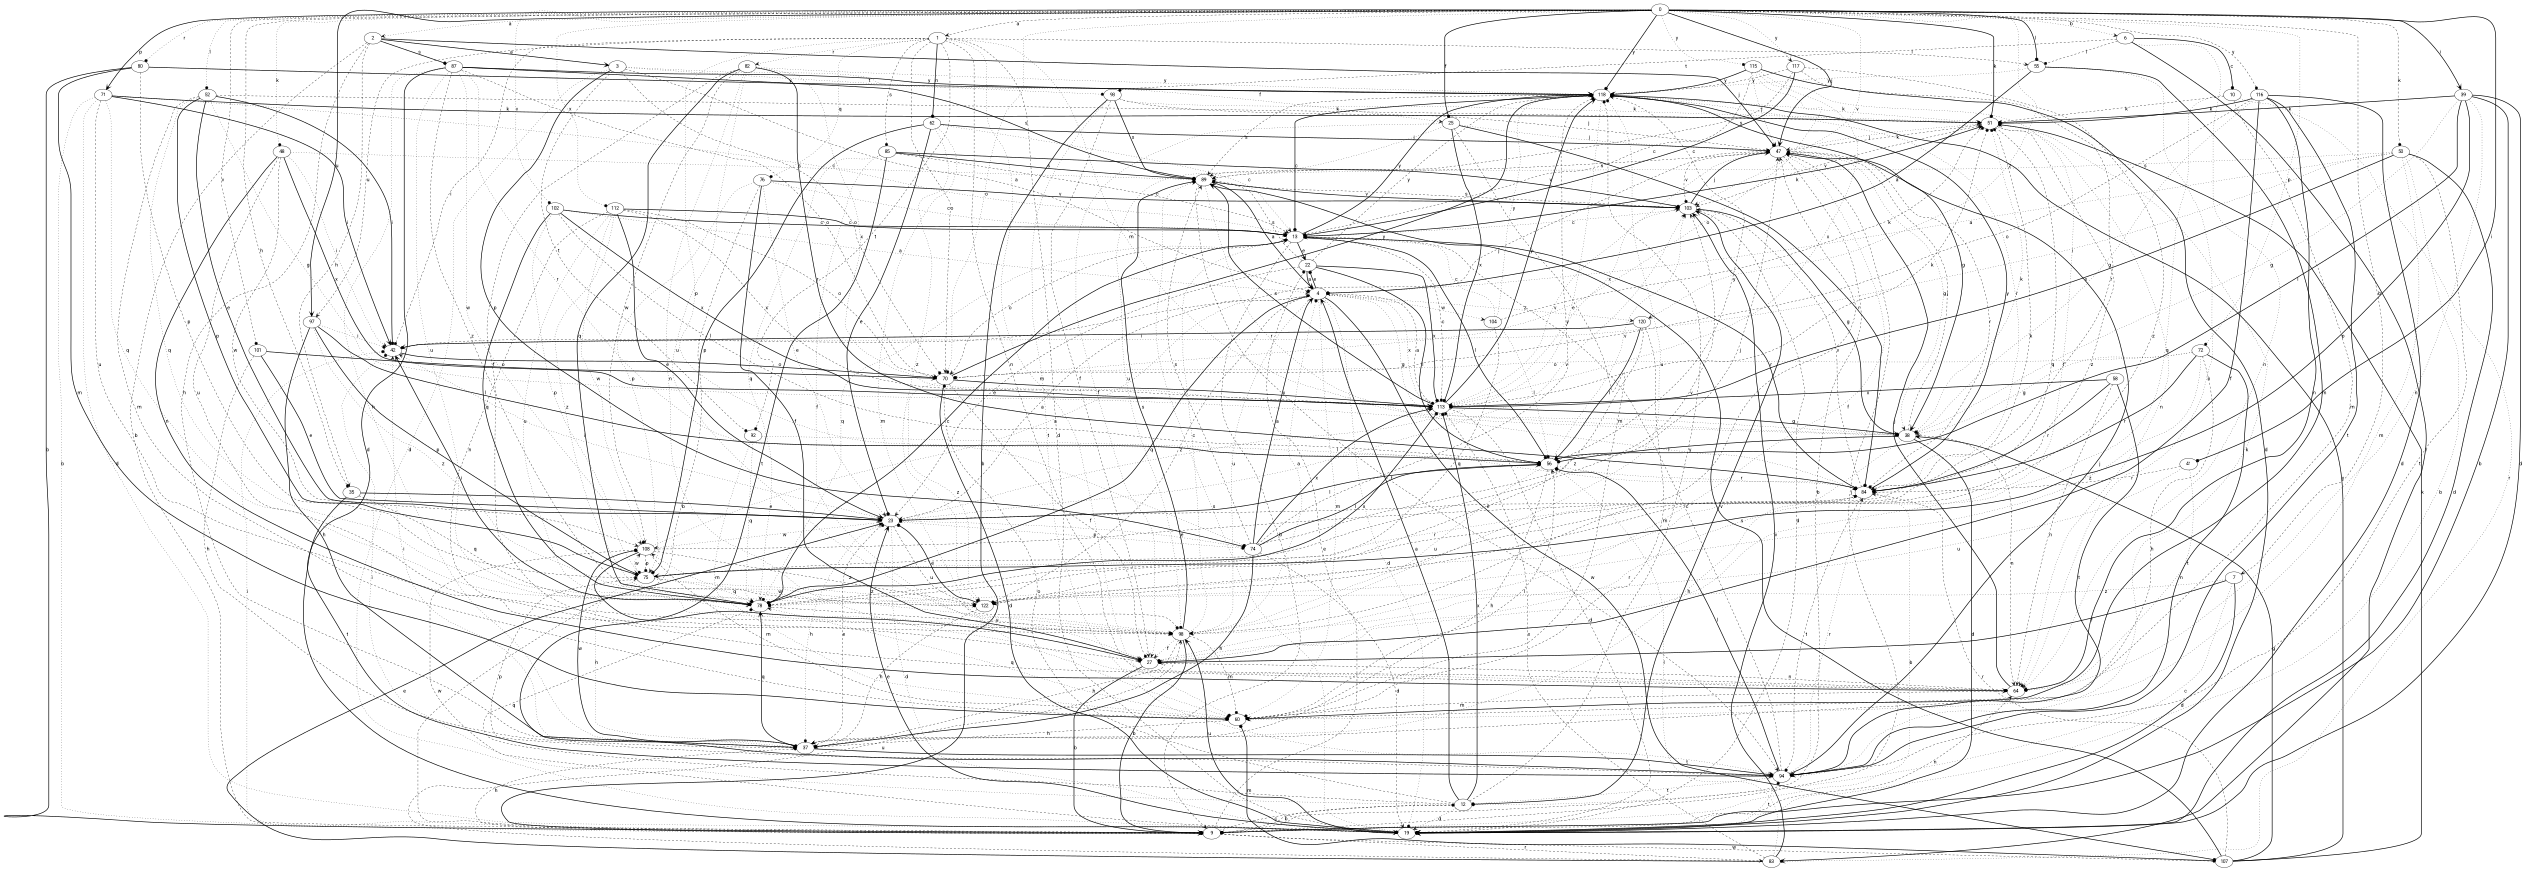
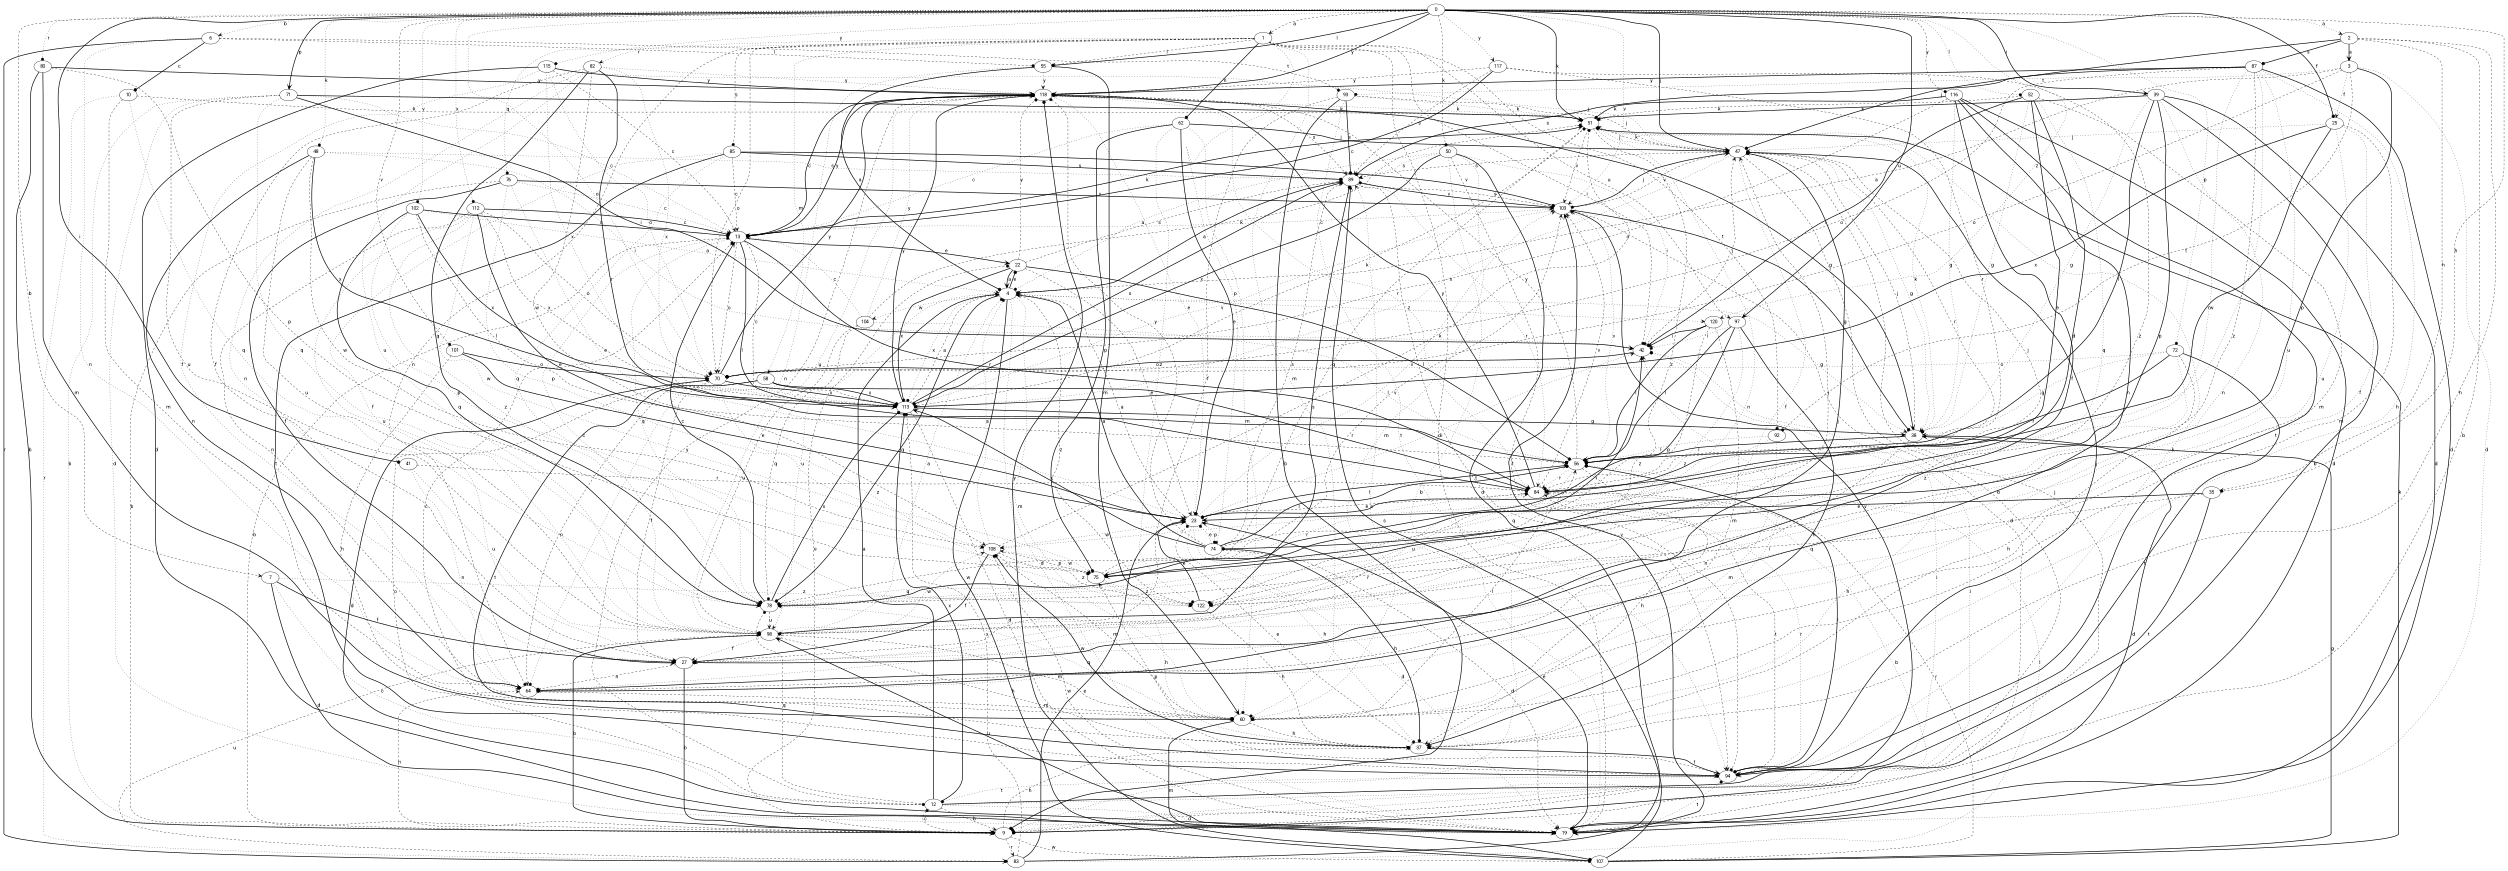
edge "52" -> "75": label "p" -> "d"
edge "1" -> "38": now "1" -> "58"
edge "23" -> "98": now "104" -> "98"
edge "37" -> "78": removed, label "q"
edge "107" -> "60": reversed
